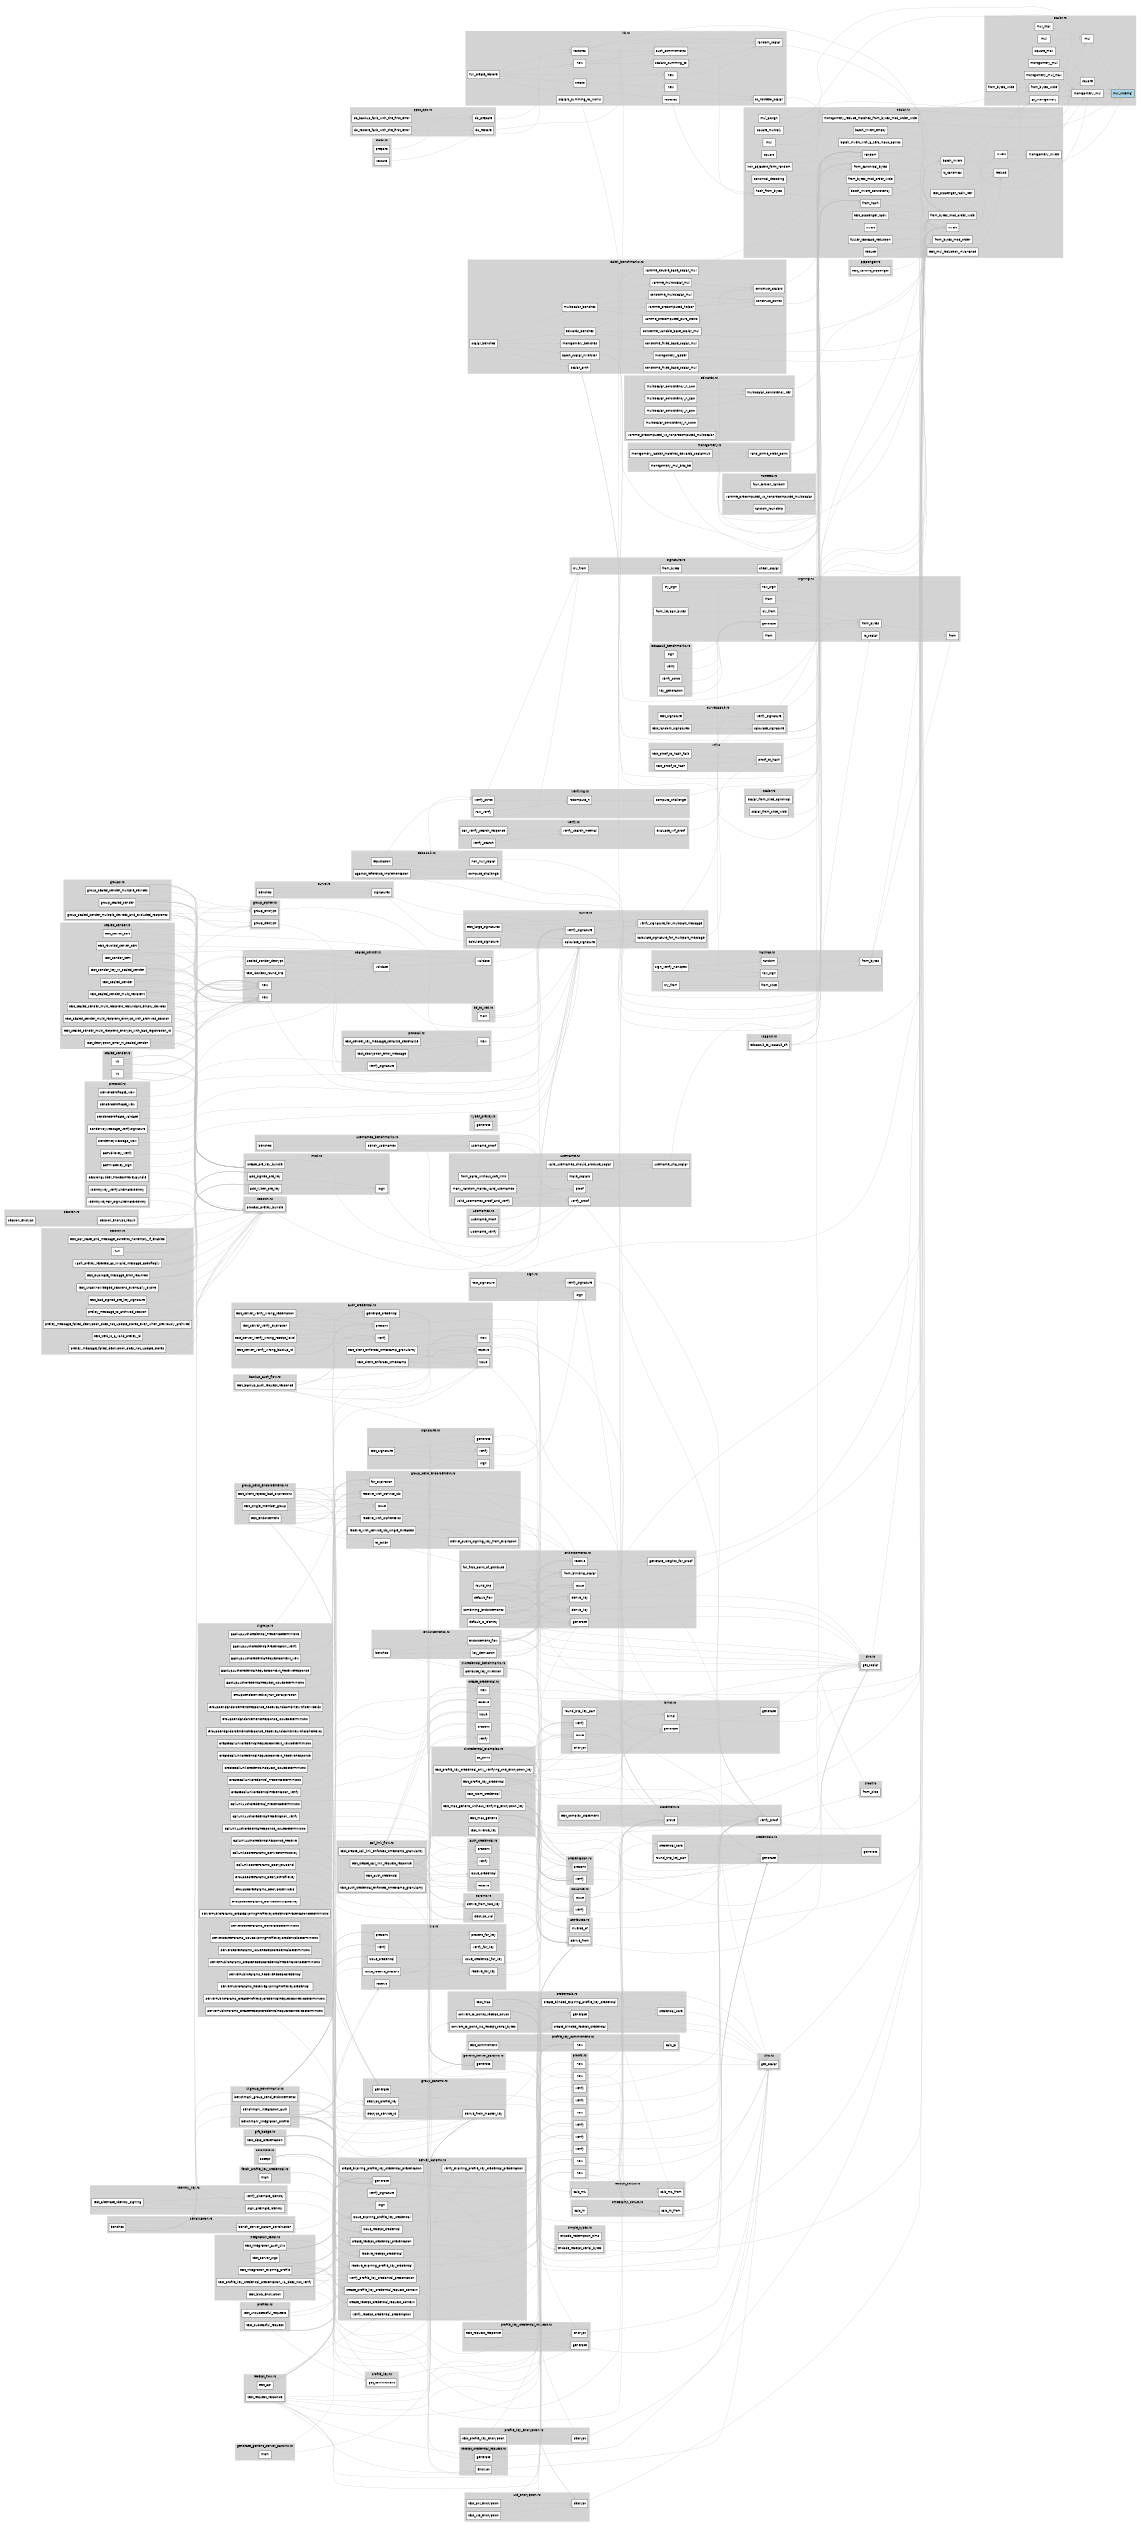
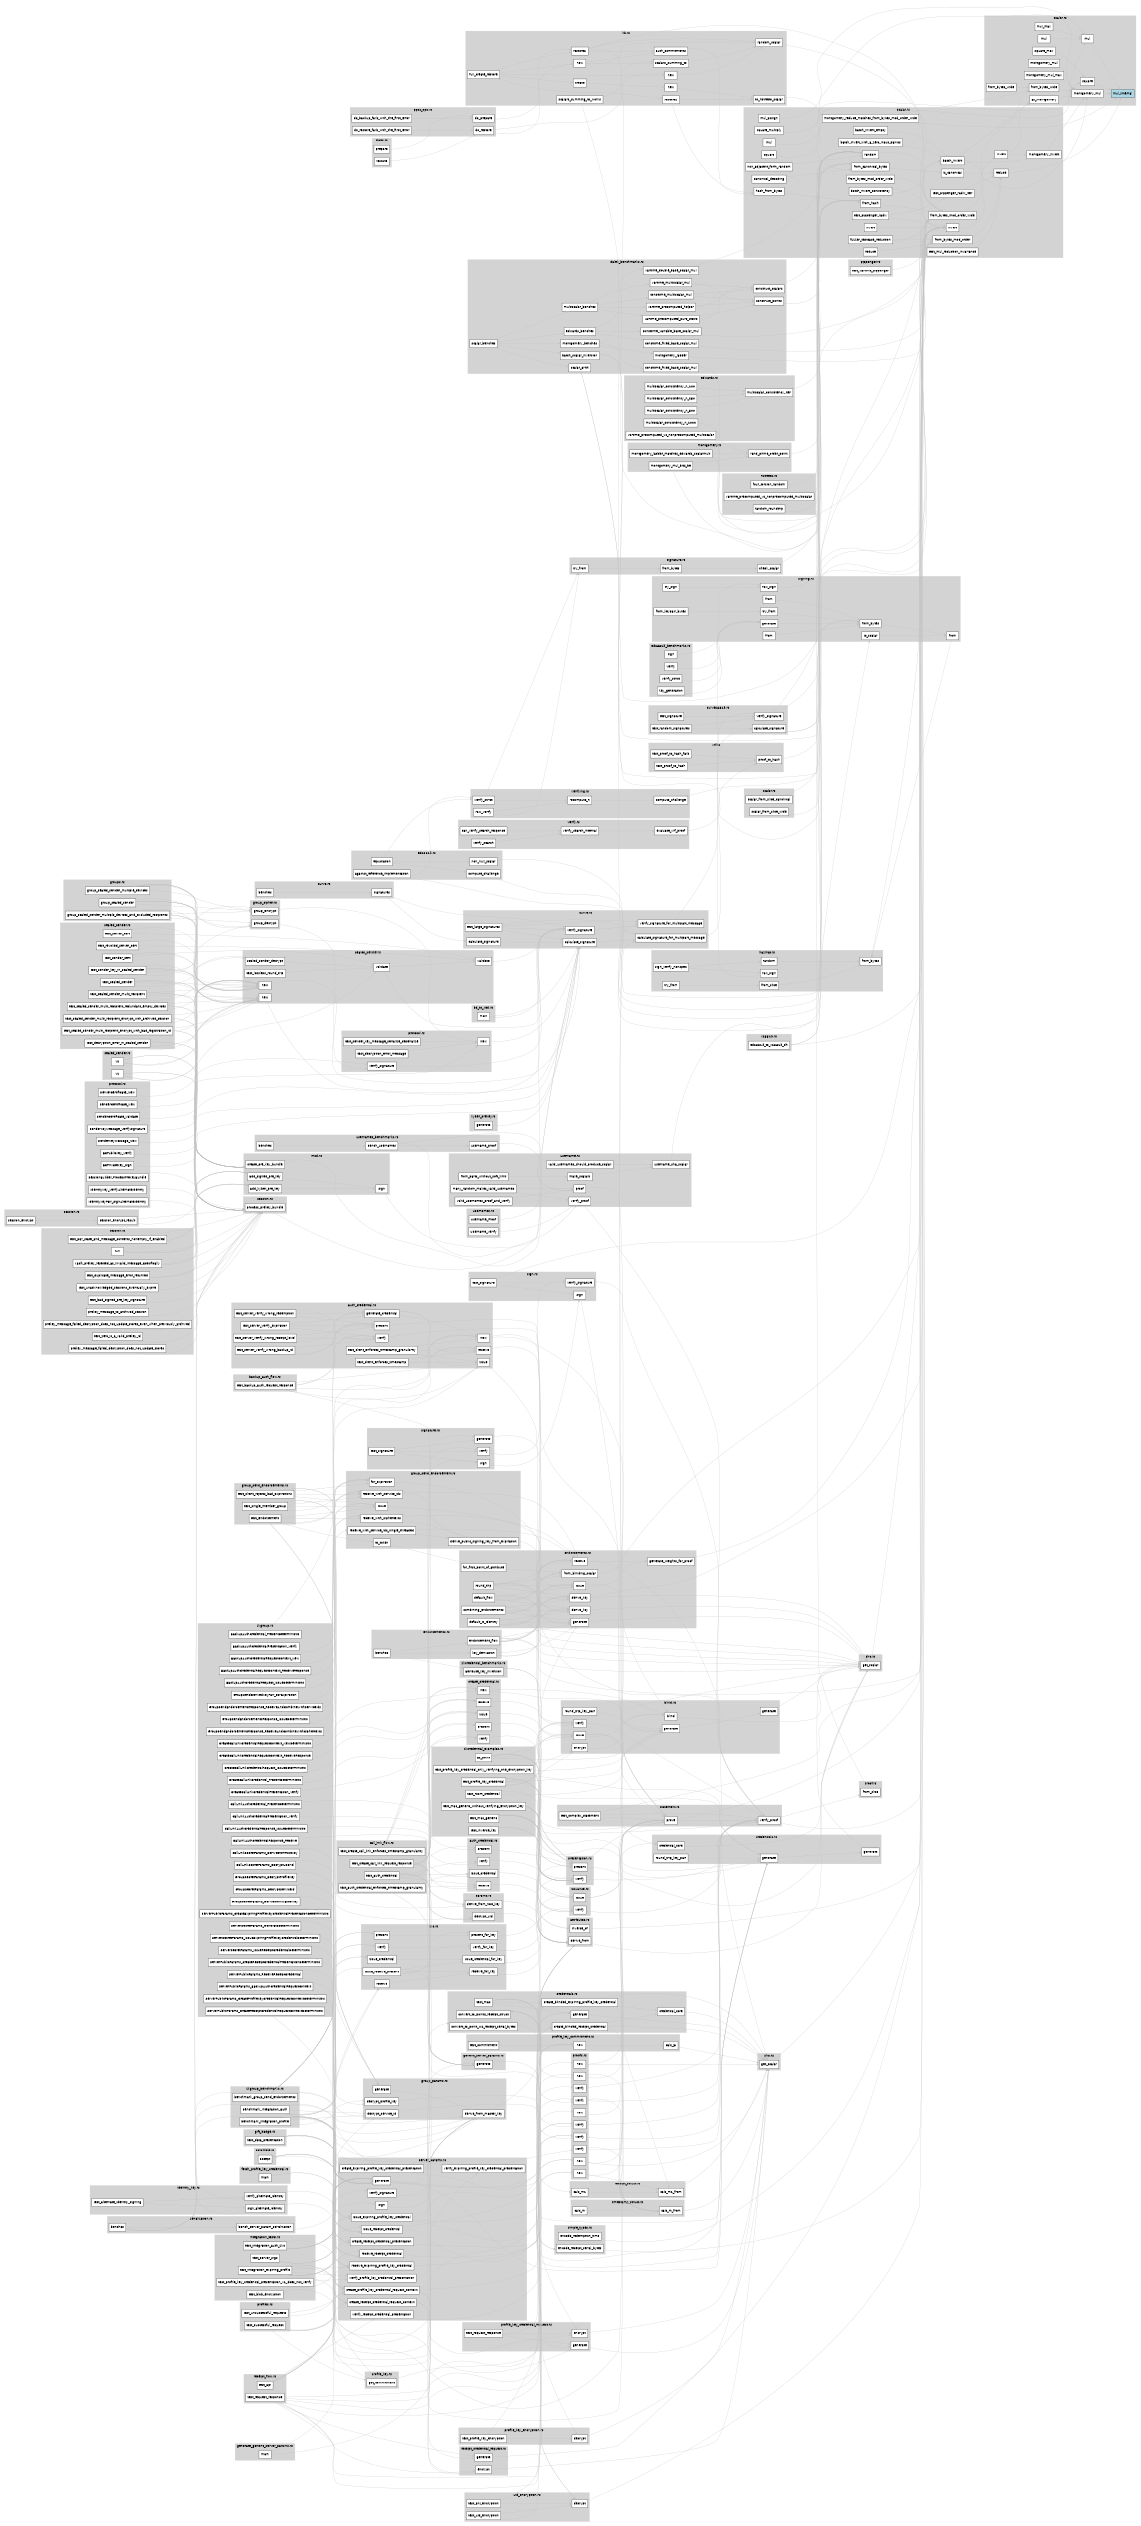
node "ServerPublicParams_ReceiveExpiringProfileKeyCredential": label "ServerPublicParams_ReceiveExpiringProfileKeyCredential" -> "ServerPublicParams_BackupAuthCredentialRequestContext"
